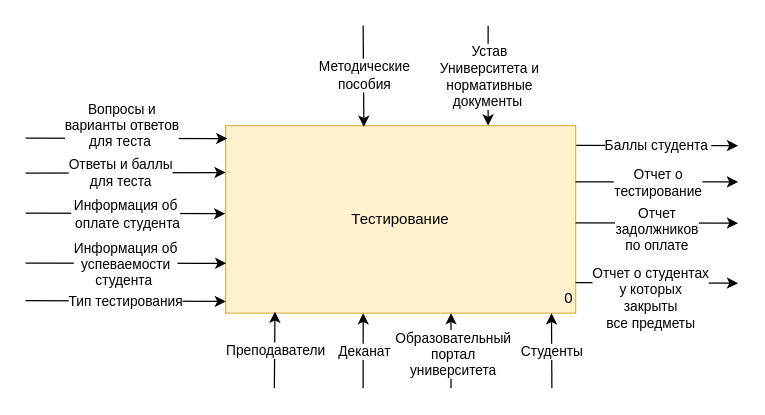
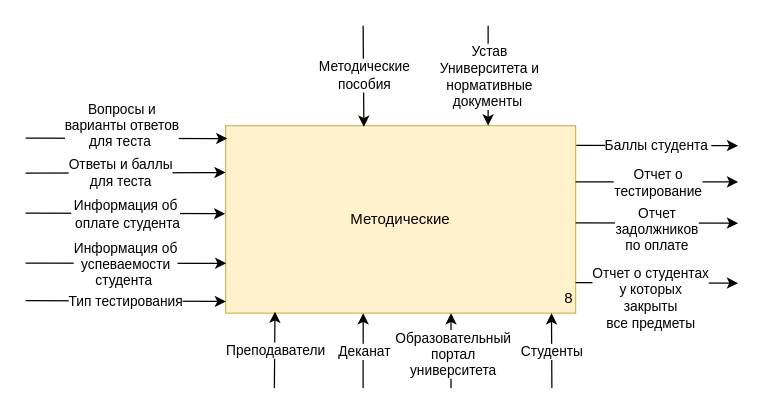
node "Тестирование": label "Тестирование" -> "Методические"
node "0": label "0" -> "8"
